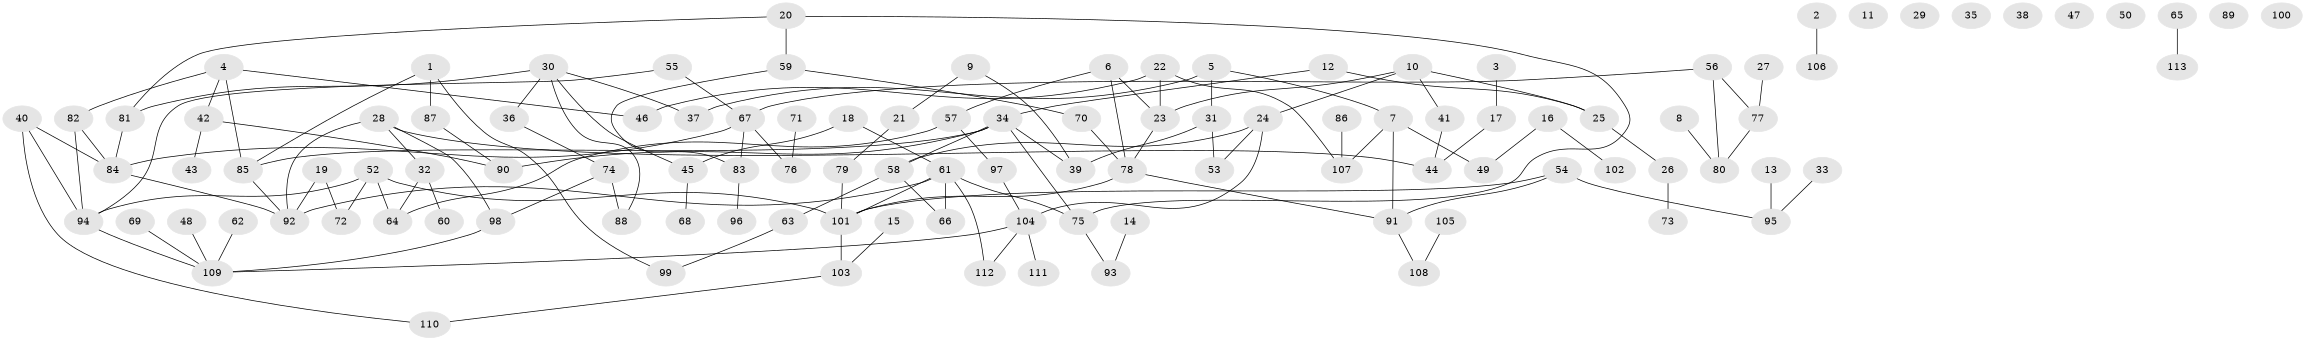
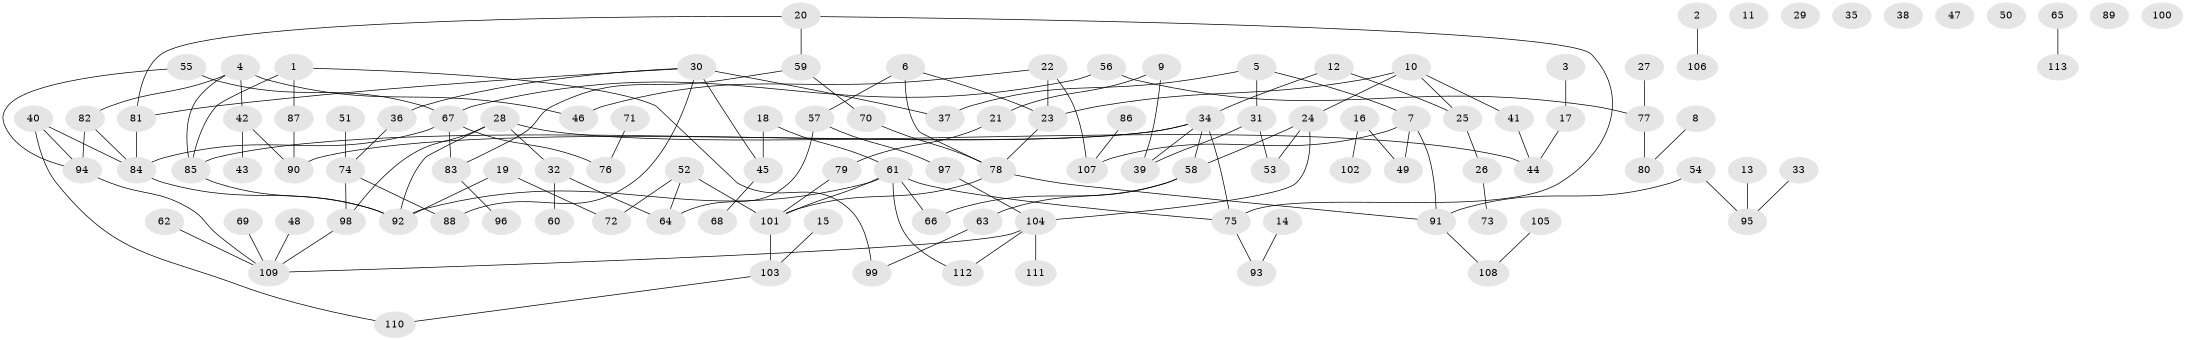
node "51": added
edge "56" -- "80": removed
edge "54" -- "101": removed
edge "52" -- "94": removed
